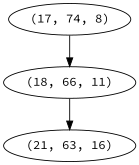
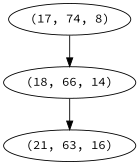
node "(18, 66, 11)": label "(18, 66, 11)" -> "(18, 66, 14)"
